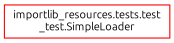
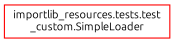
node "importlib_resources.tests.test _test.SimpleLoader": label "importlib_resources.tests.test _test.SimpleLoader" -> "importlib_resources.tests.test _custom.SimpleLoader"
